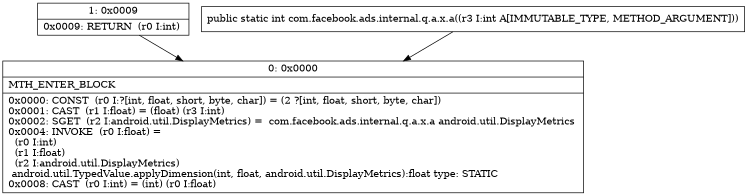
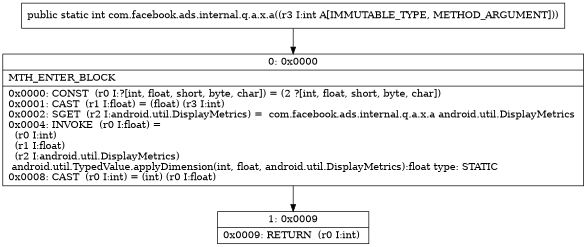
edge "1: 0x0009" -> "0: 0x0000": reversed
